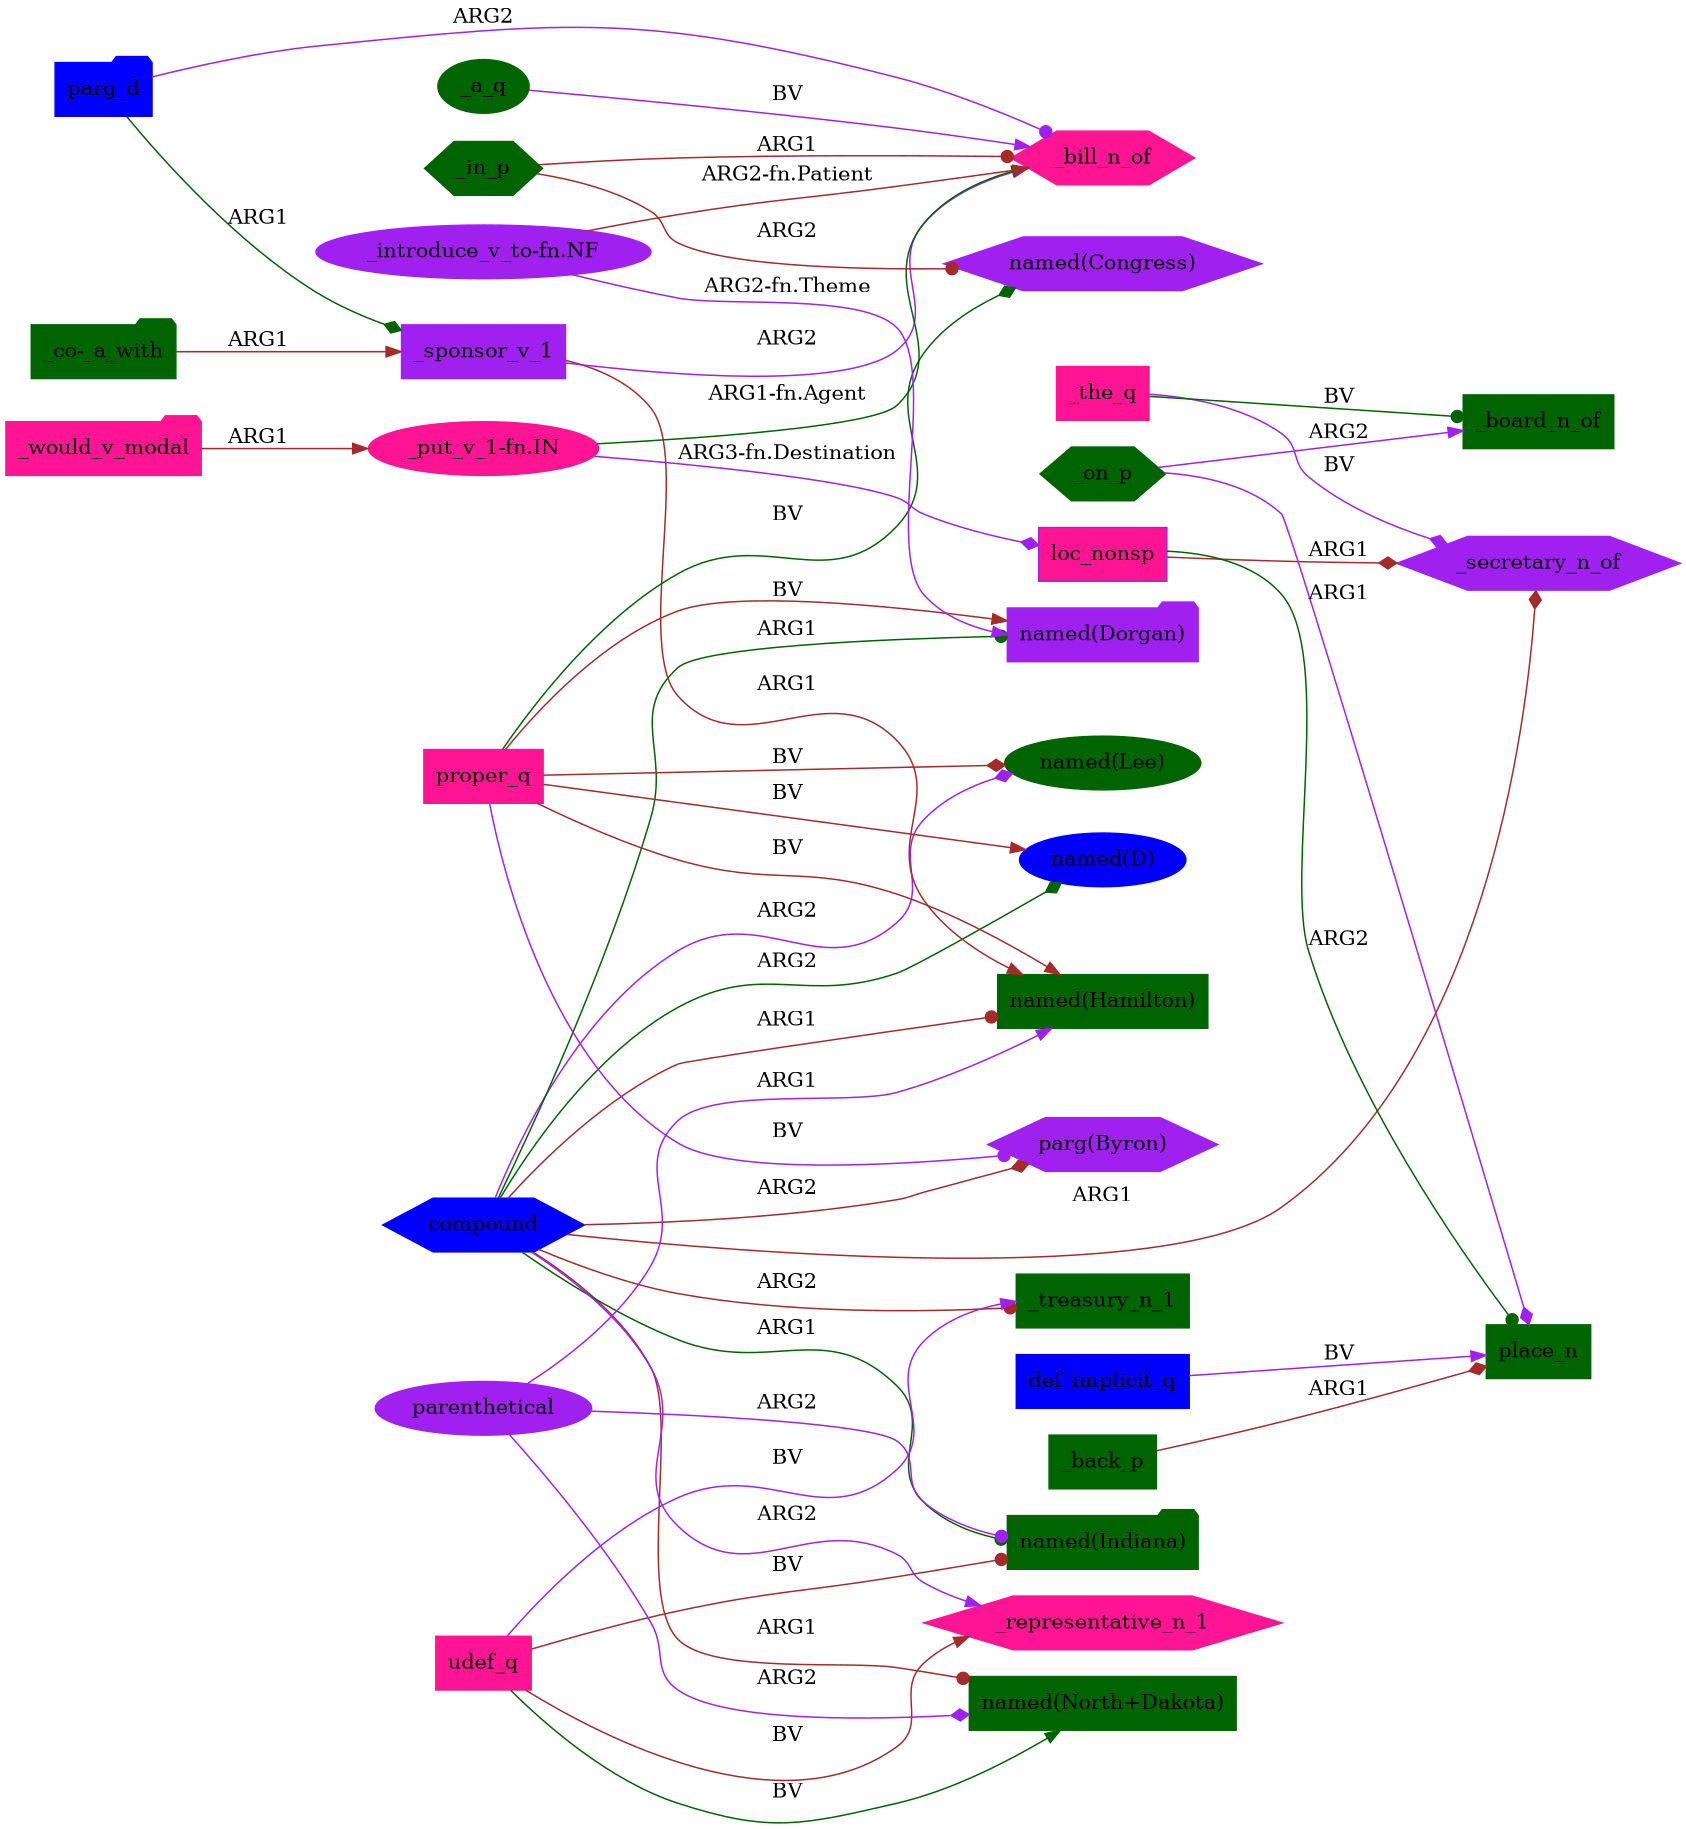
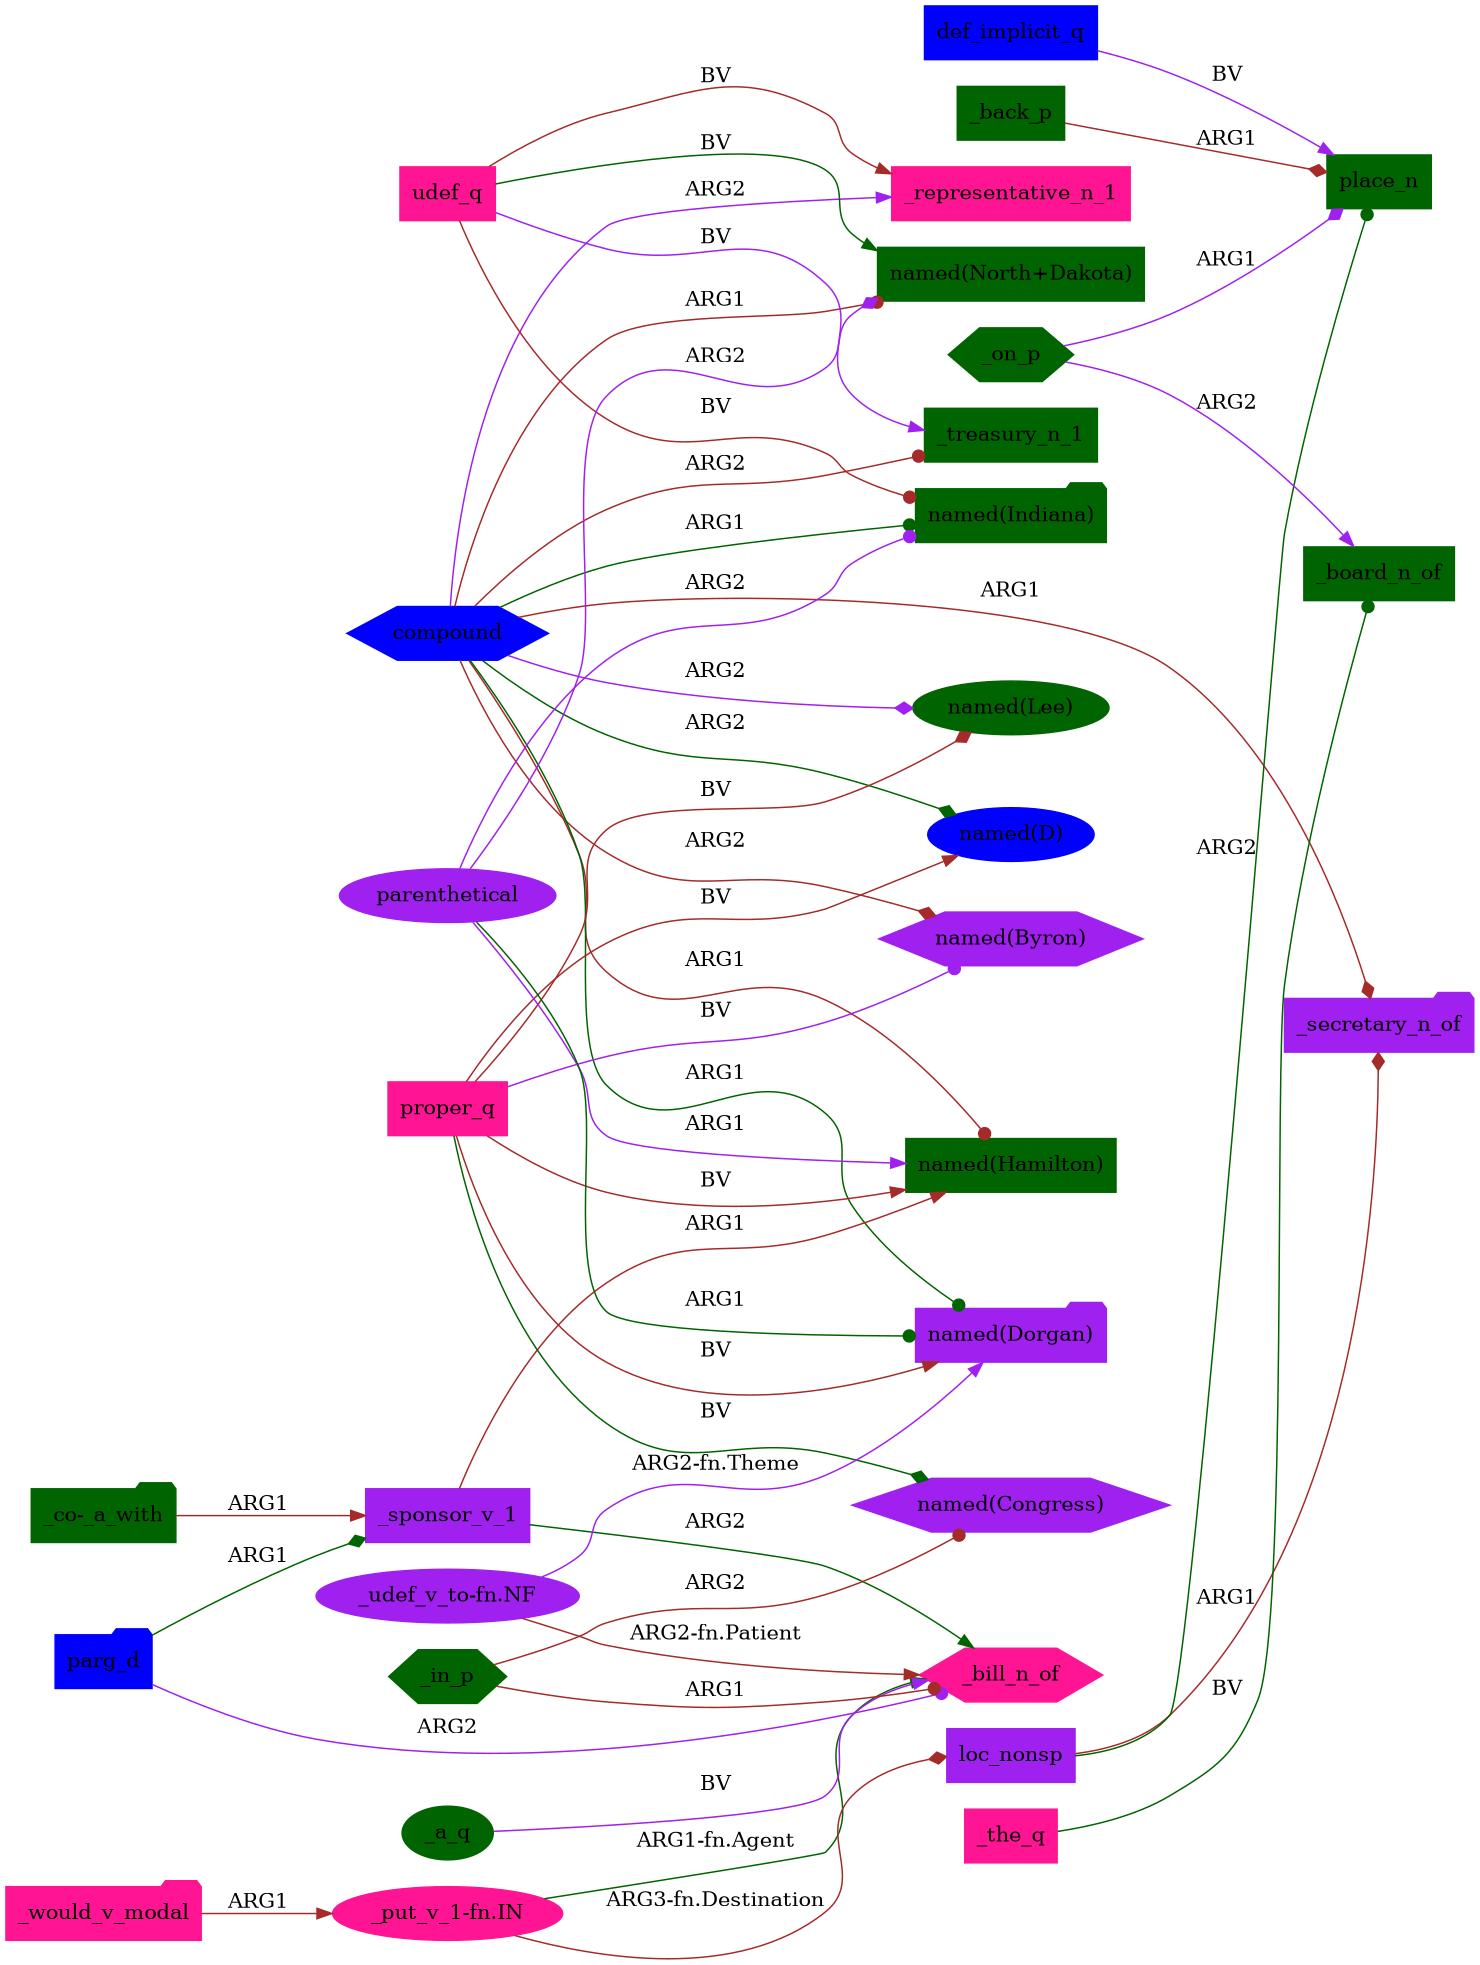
node "_introduce_v_to-fn.NF": label "_introduce_v_to-fn.NF" -> "_udef_v_to-fn.NF"
edge "_sponsor_v_1" -> "_bill_n_of": color purple -> darkgreen
edge "_the_q" -> "_secretary_n_of": removed, label "BV"
edge "_put_v_1-fn.IN" -> "loc_nonsp": color purple -> brown
node "loc_nonsp": fillcolor deeppink -> purple
node "_secretary_n_of": shape hexagon -> folder
node "parg(Byron)": label "parg(Byron)" -> "named(Byron)"
edge "parenthetical" -> "named(Dorgan)": added, label "ARG1"
node "_representative_n_1": shape hexagon -> box
